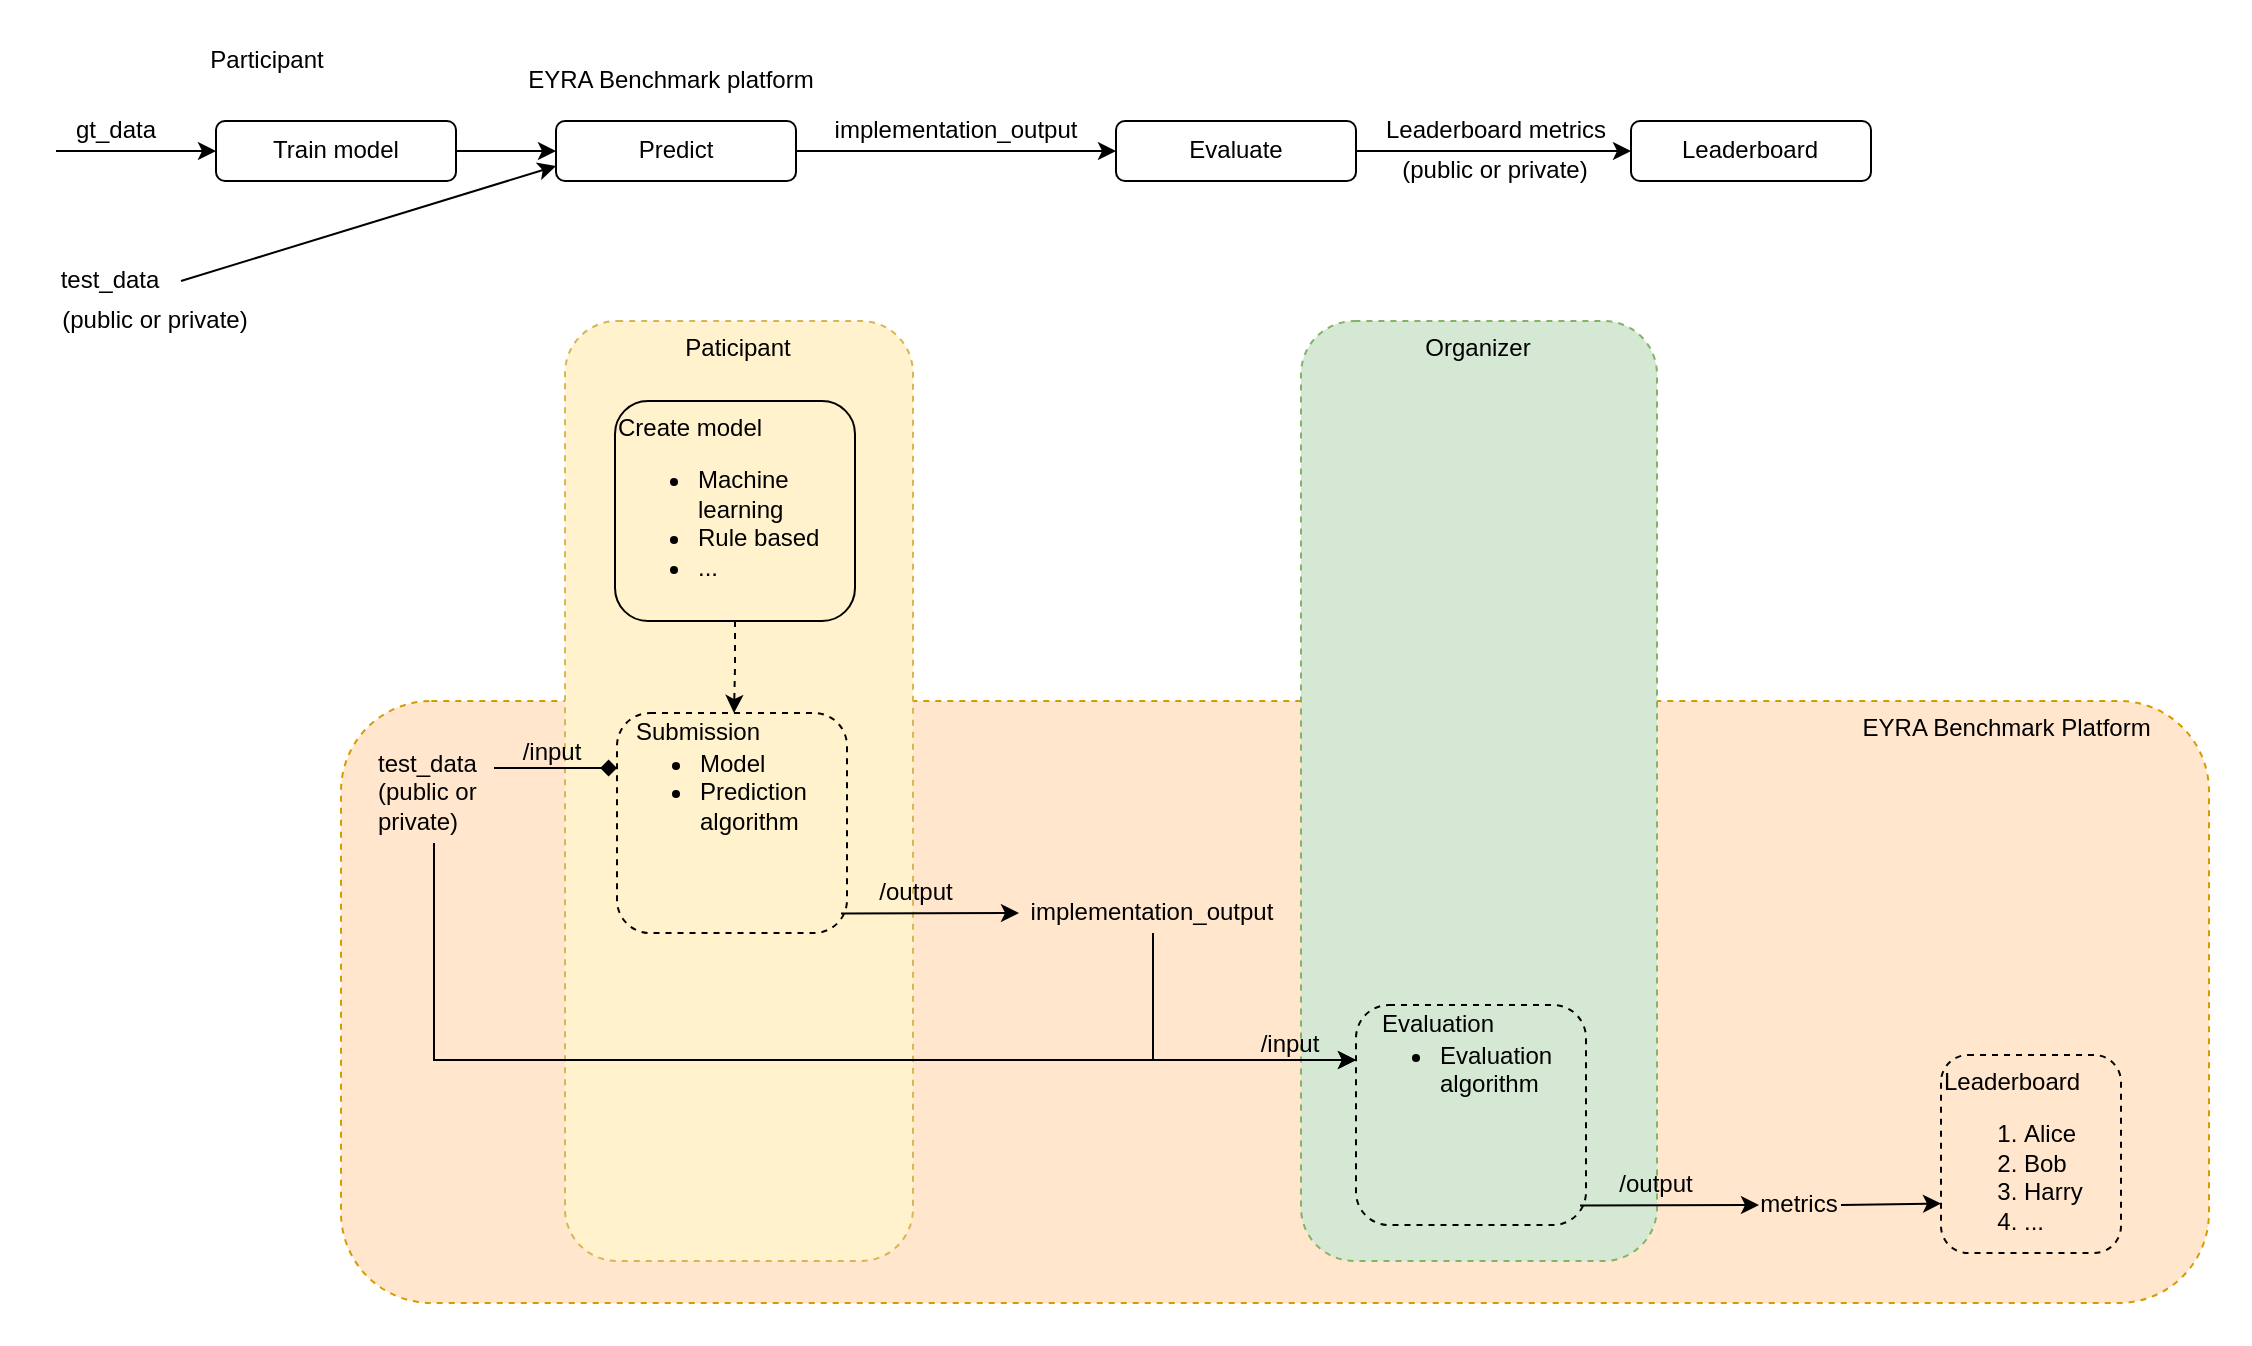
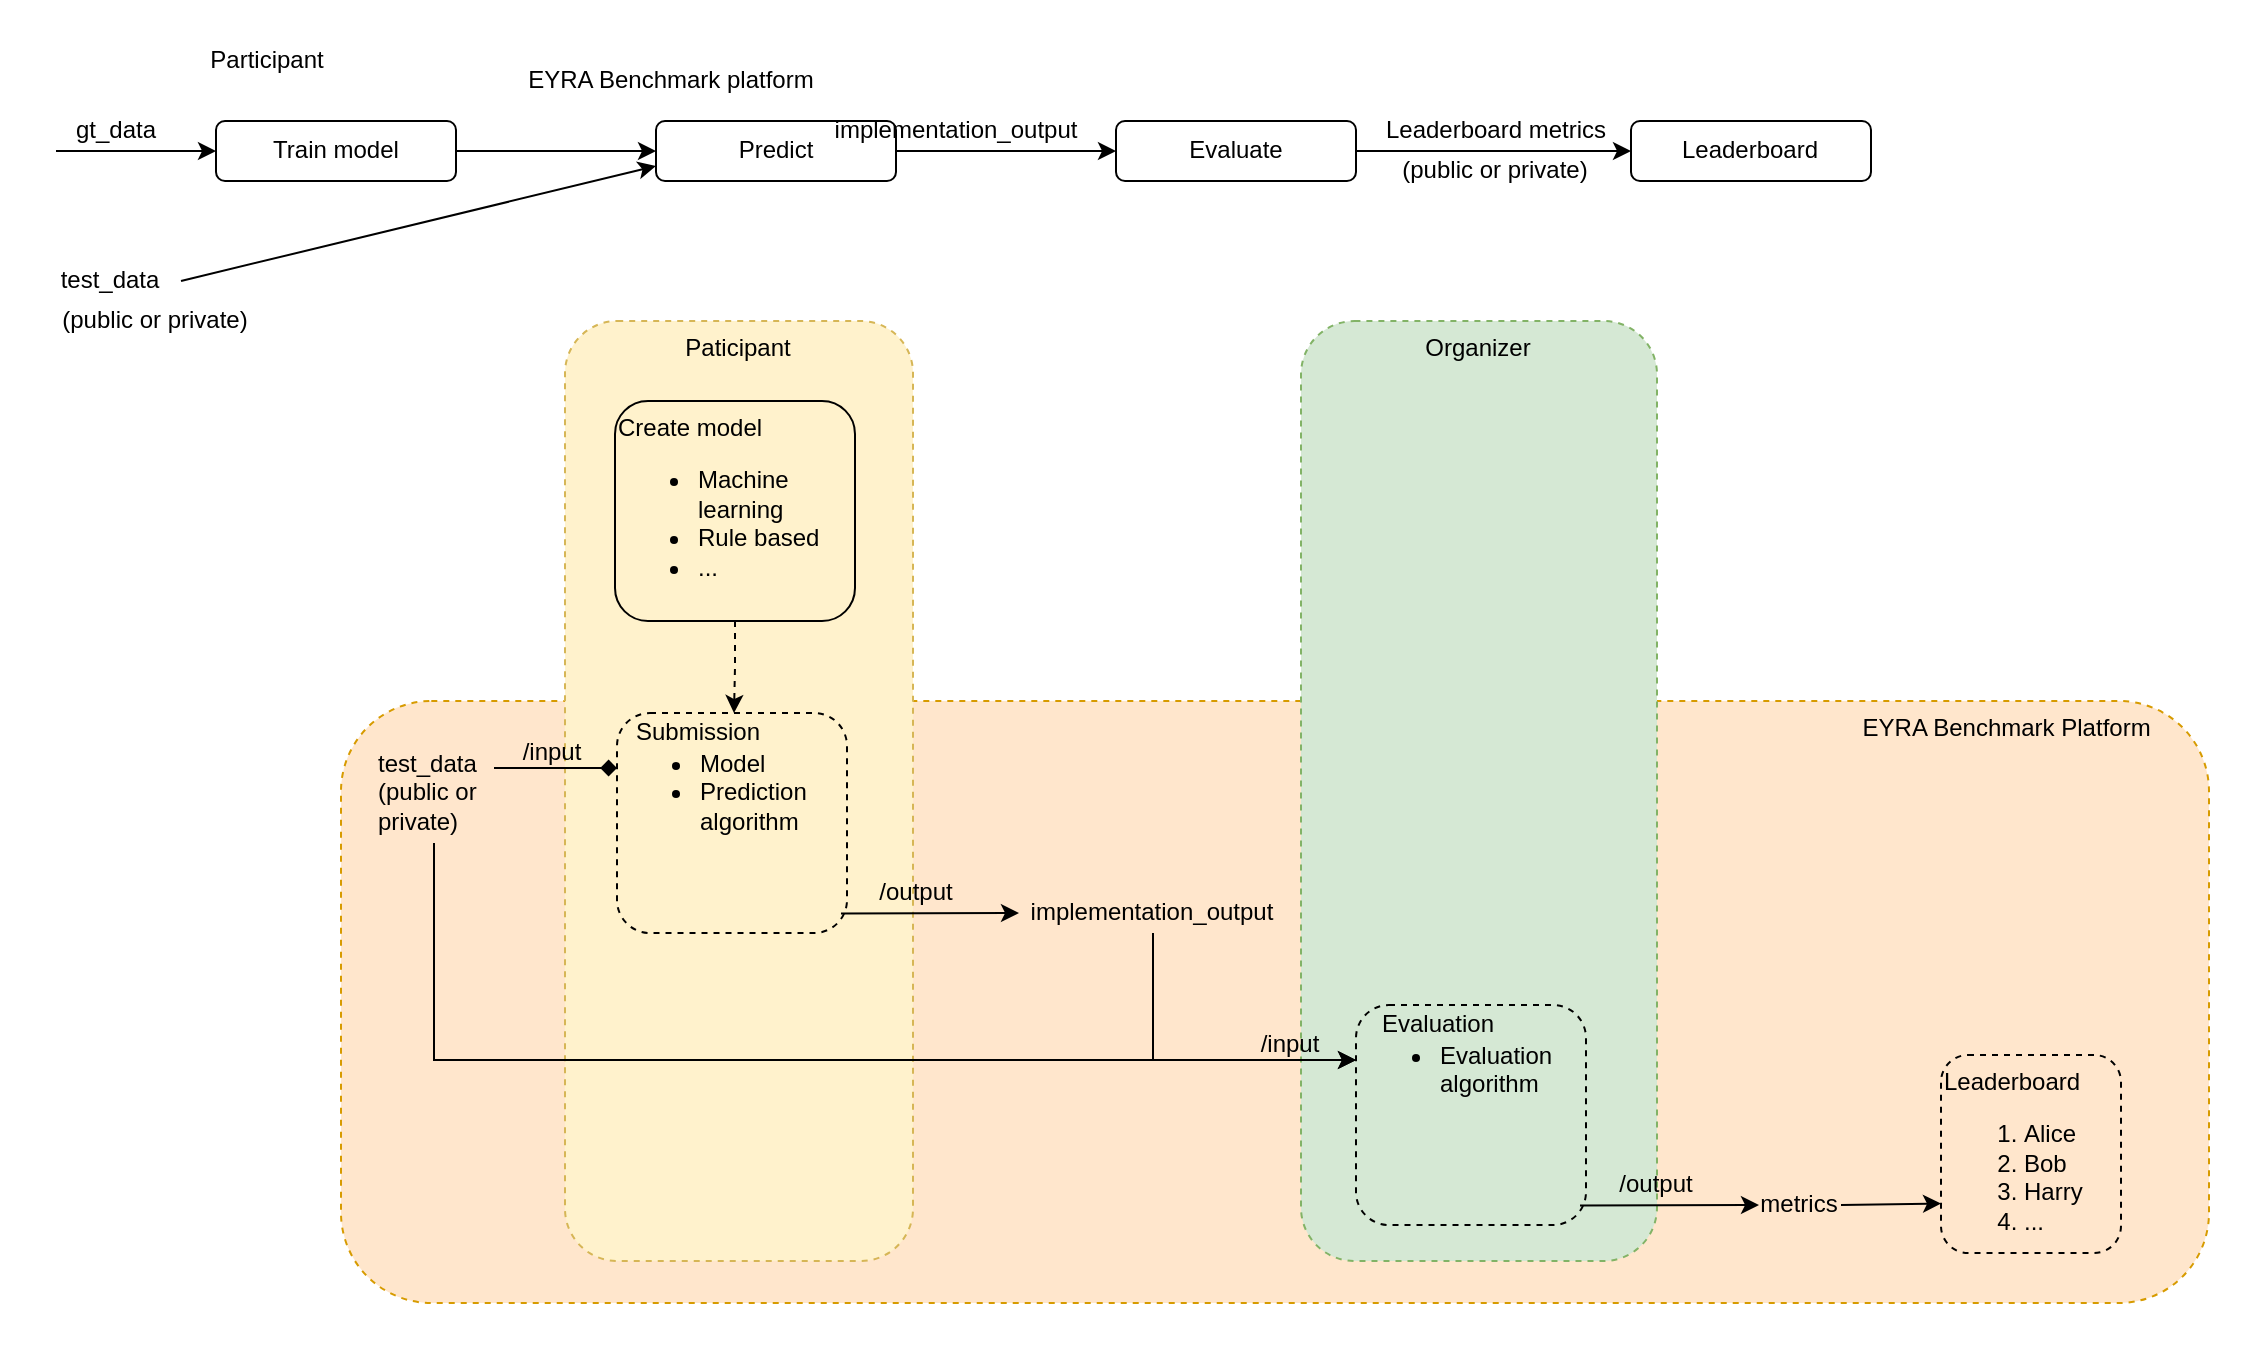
node "Predict": moved (676, 151) -> (776, 151)
